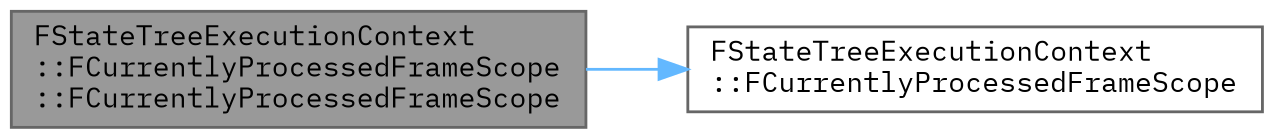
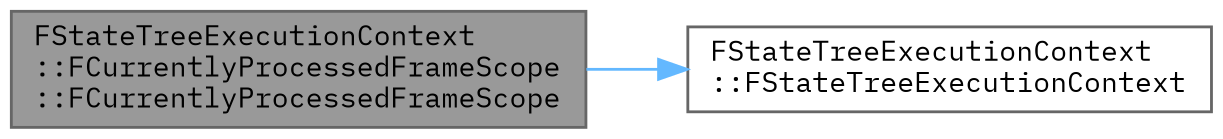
node "FStateTreeExecutionContext ::FCurrentlyProcessedFrameScope": label "FStateTreeExecutionContext ::FCurrentlyProcessedFrameScope" -> "FStateTreeExecutionContext ::FStateTreeExecutionContext"
